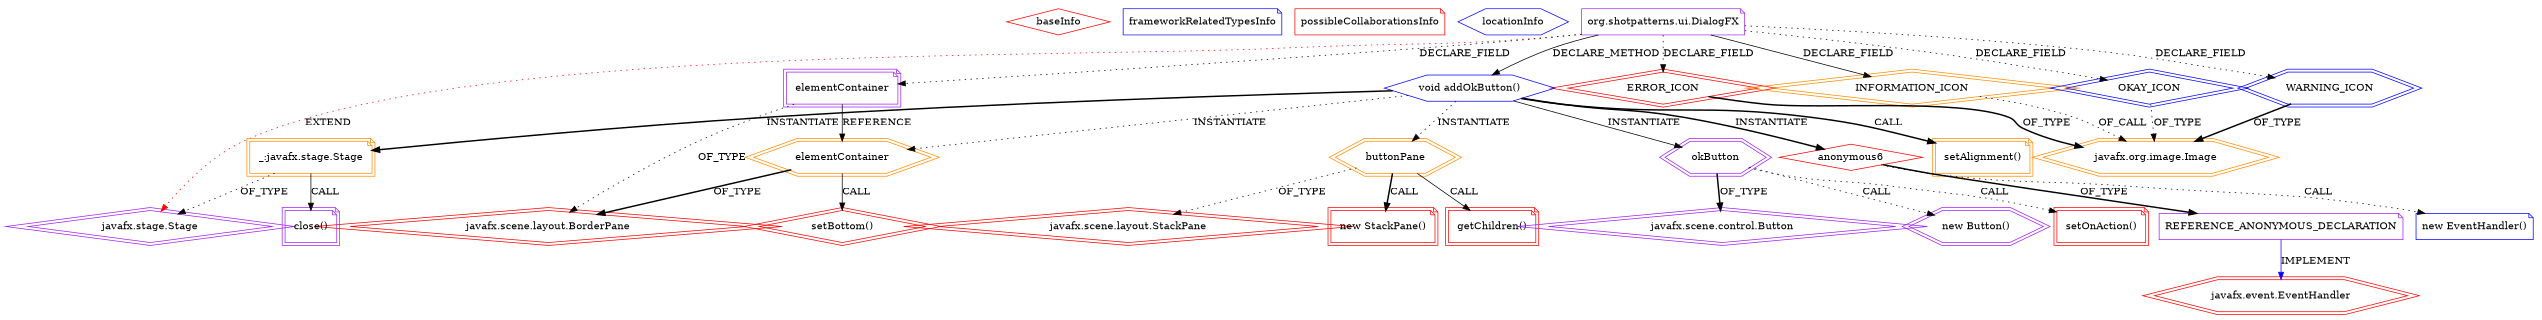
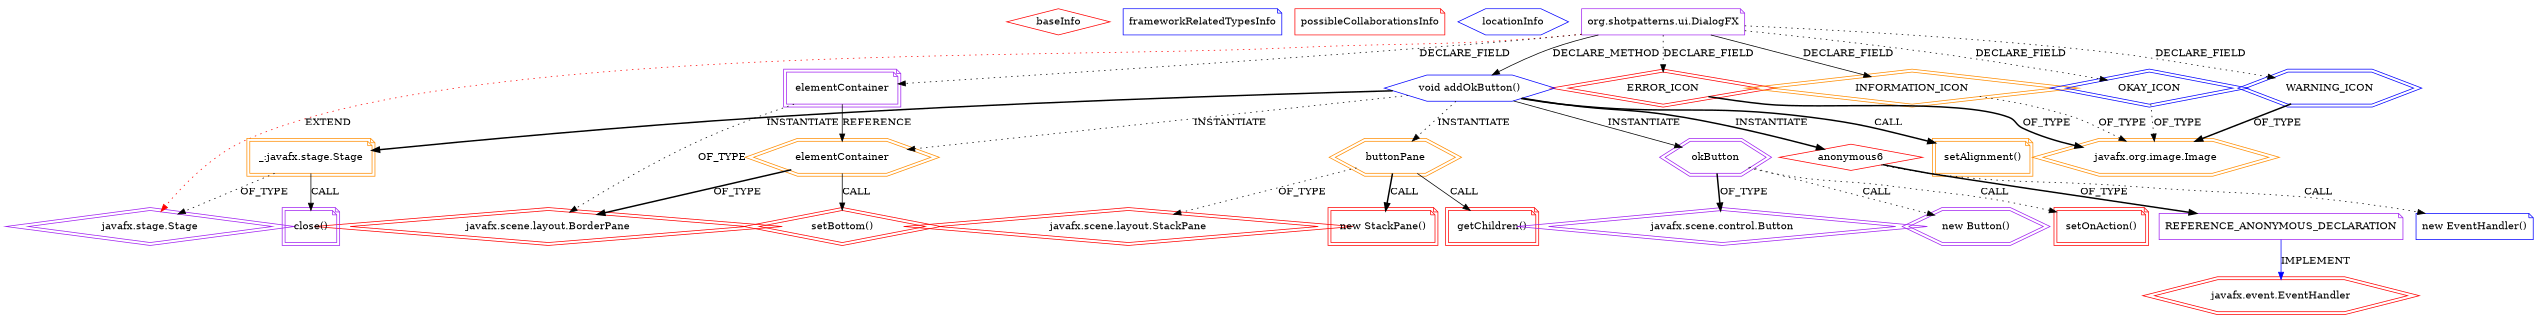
edge "INFORMATION_ICON" -> "javafx.org.image.Image": label "OF_CALL" -> "OF_TYPE"
